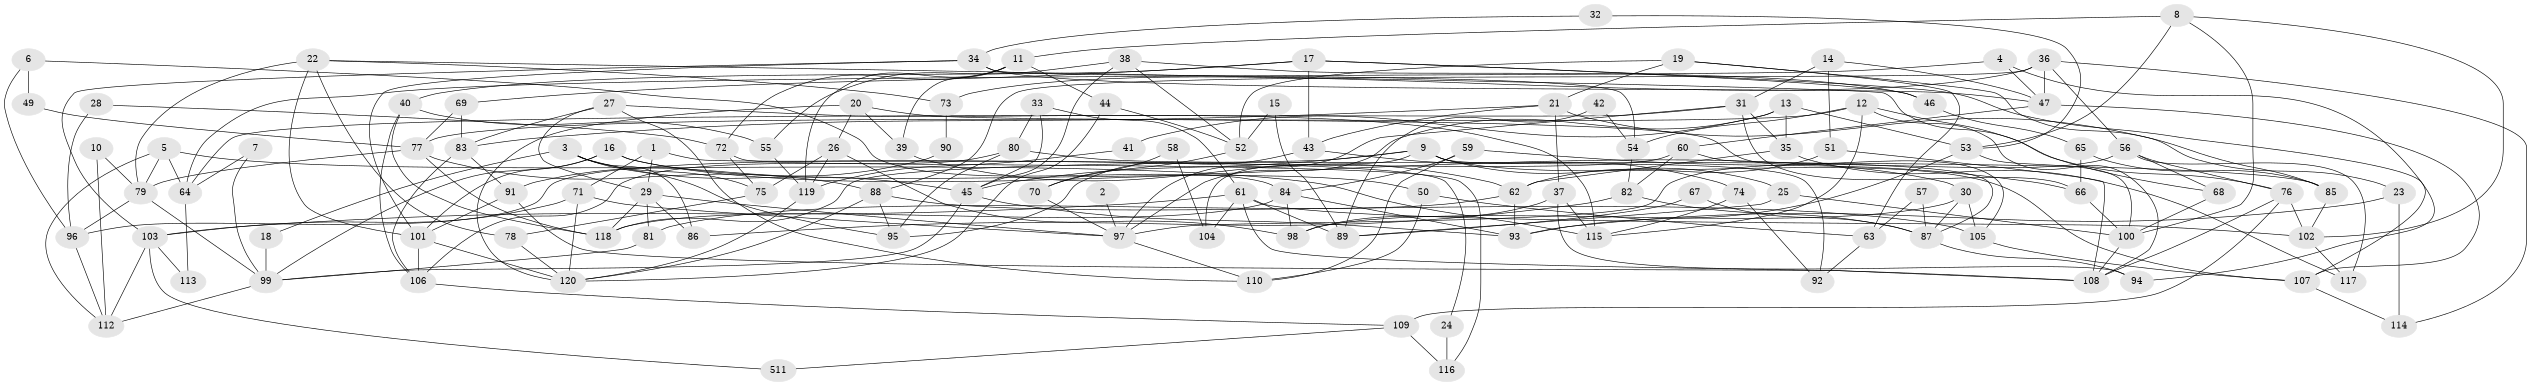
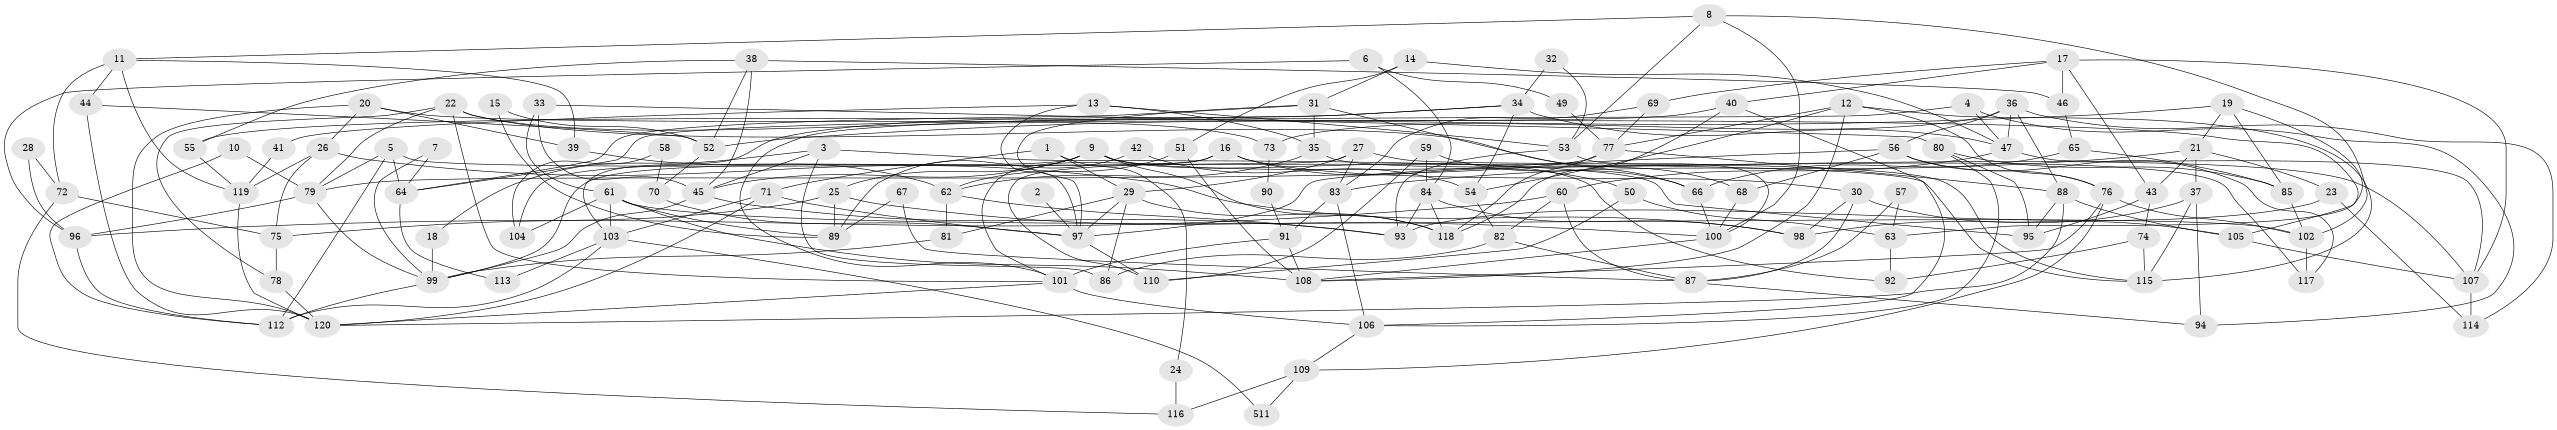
edge "3" -- "75": now "25" -- "75"
